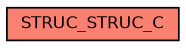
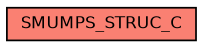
node "STRUC_STRUC_C": label "STRUC_STRUC_C" -> "SMUMPS_STRUC_C"
